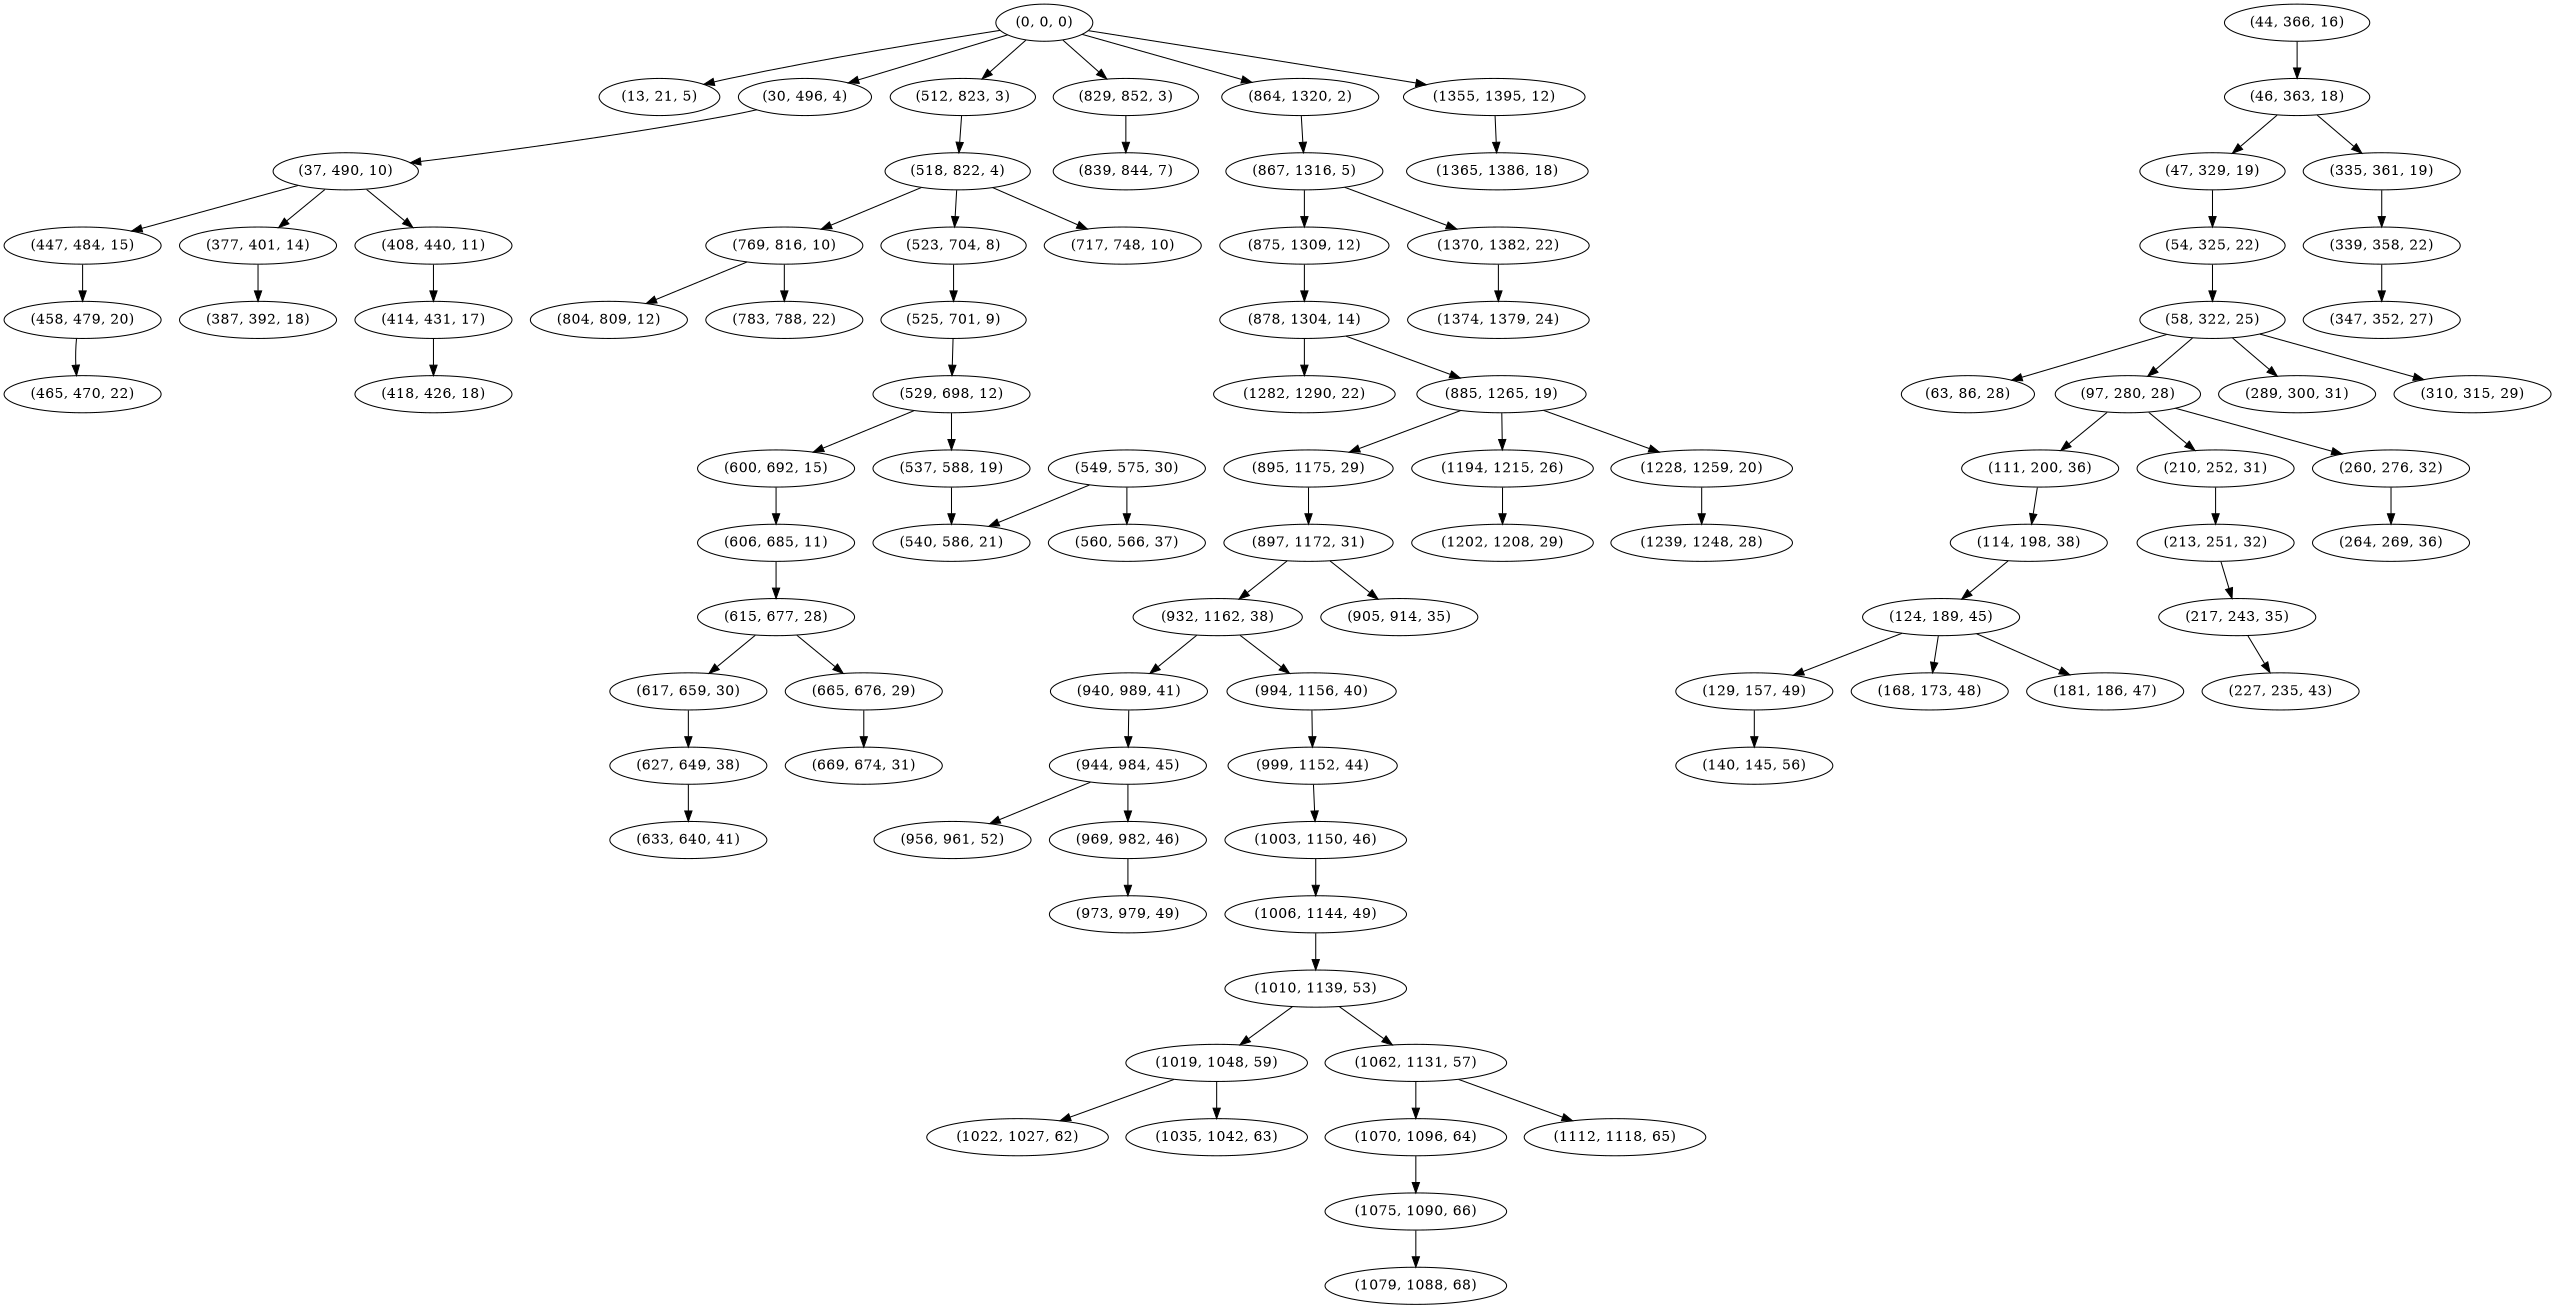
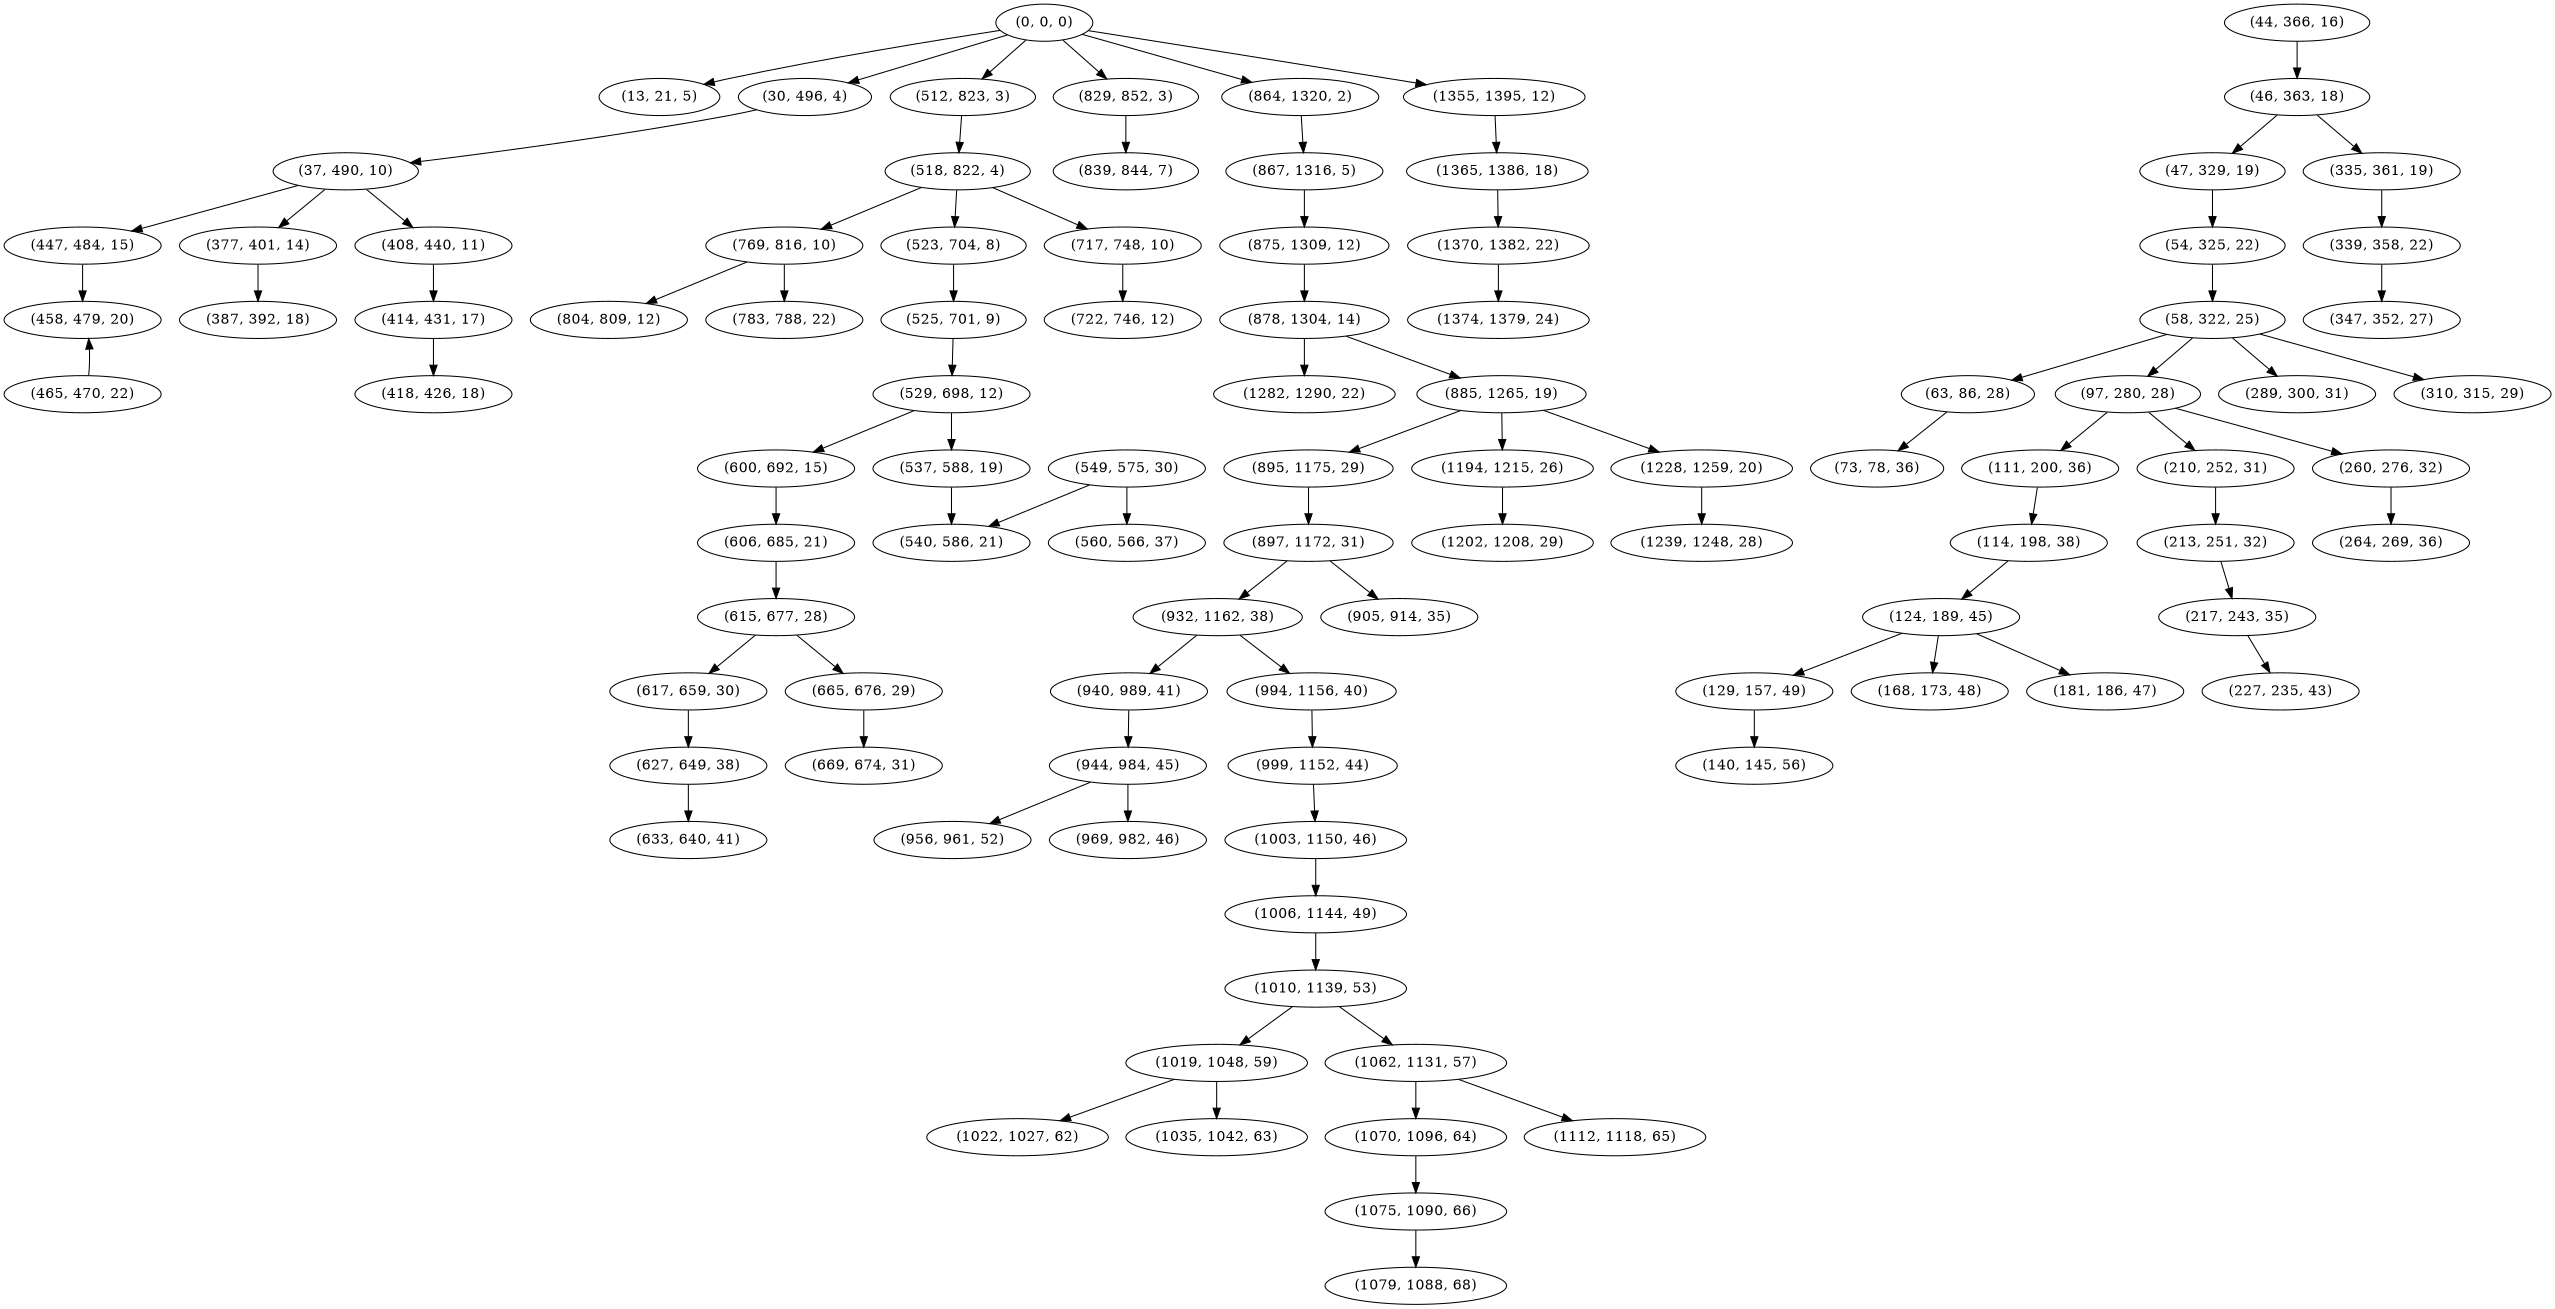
edge "(867, 1316, 5)" -> "(1370, 1382, 22)": now "(1365, 1386, 18)" -> "(1370, 1382, 22)"
node "(722, 746, 12)": added
edge "(458, 479, 20)" -> "(465, 470, 22)": reversed
node "(73, 78, 36)": added
node "(606, 685, 11)": label "(606, 685, 11)" -> "(606, 685, 21)"
node "(973, 979, 49)": removed
